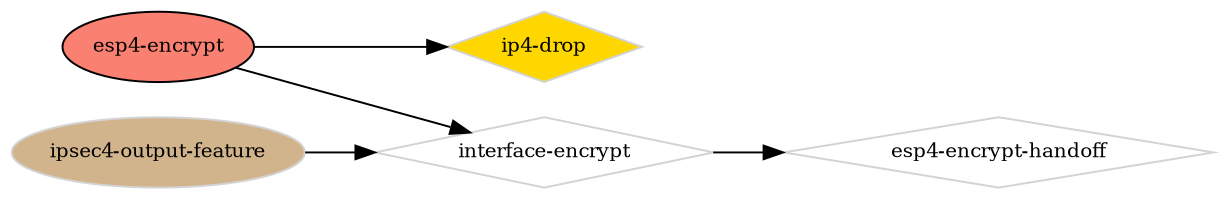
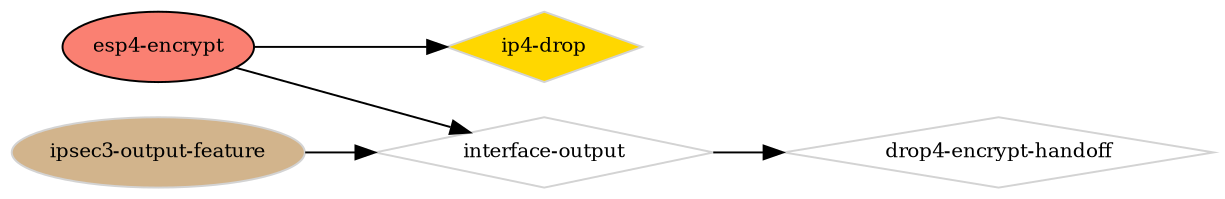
node "ipsec4-output-feature": label "ipsec4-output-feature" -> "ipsec3-output-feature"
node "interface-encrypt": label "interface-encrypt" -> "interface-output"
node "esp4-encrypt-handoff": label "esp4-encrypt-handoff" -> "drop4-encrypt-handoff"
